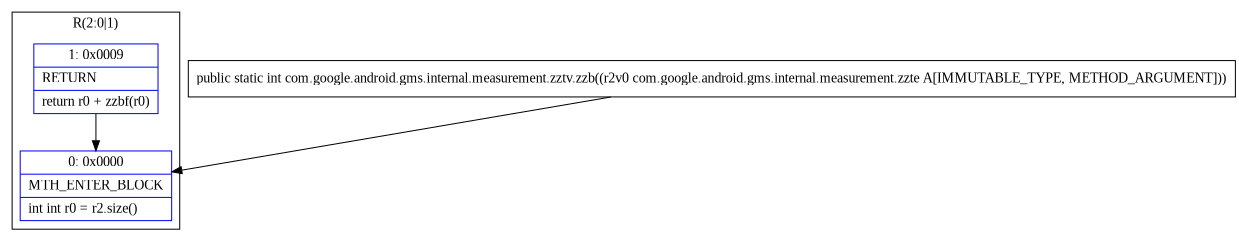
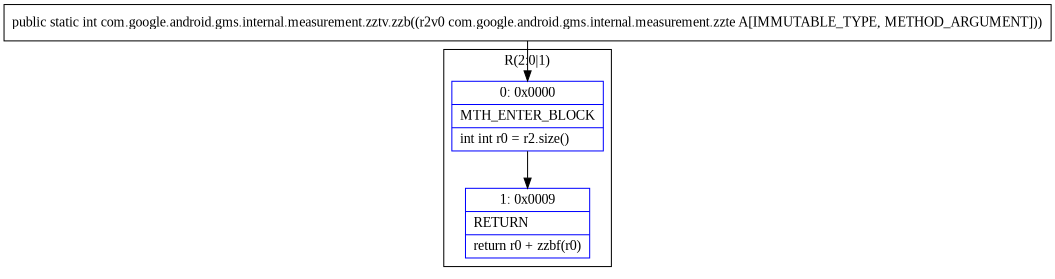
edge "1: 0x0009" -> "0: 0x0000": reversed
